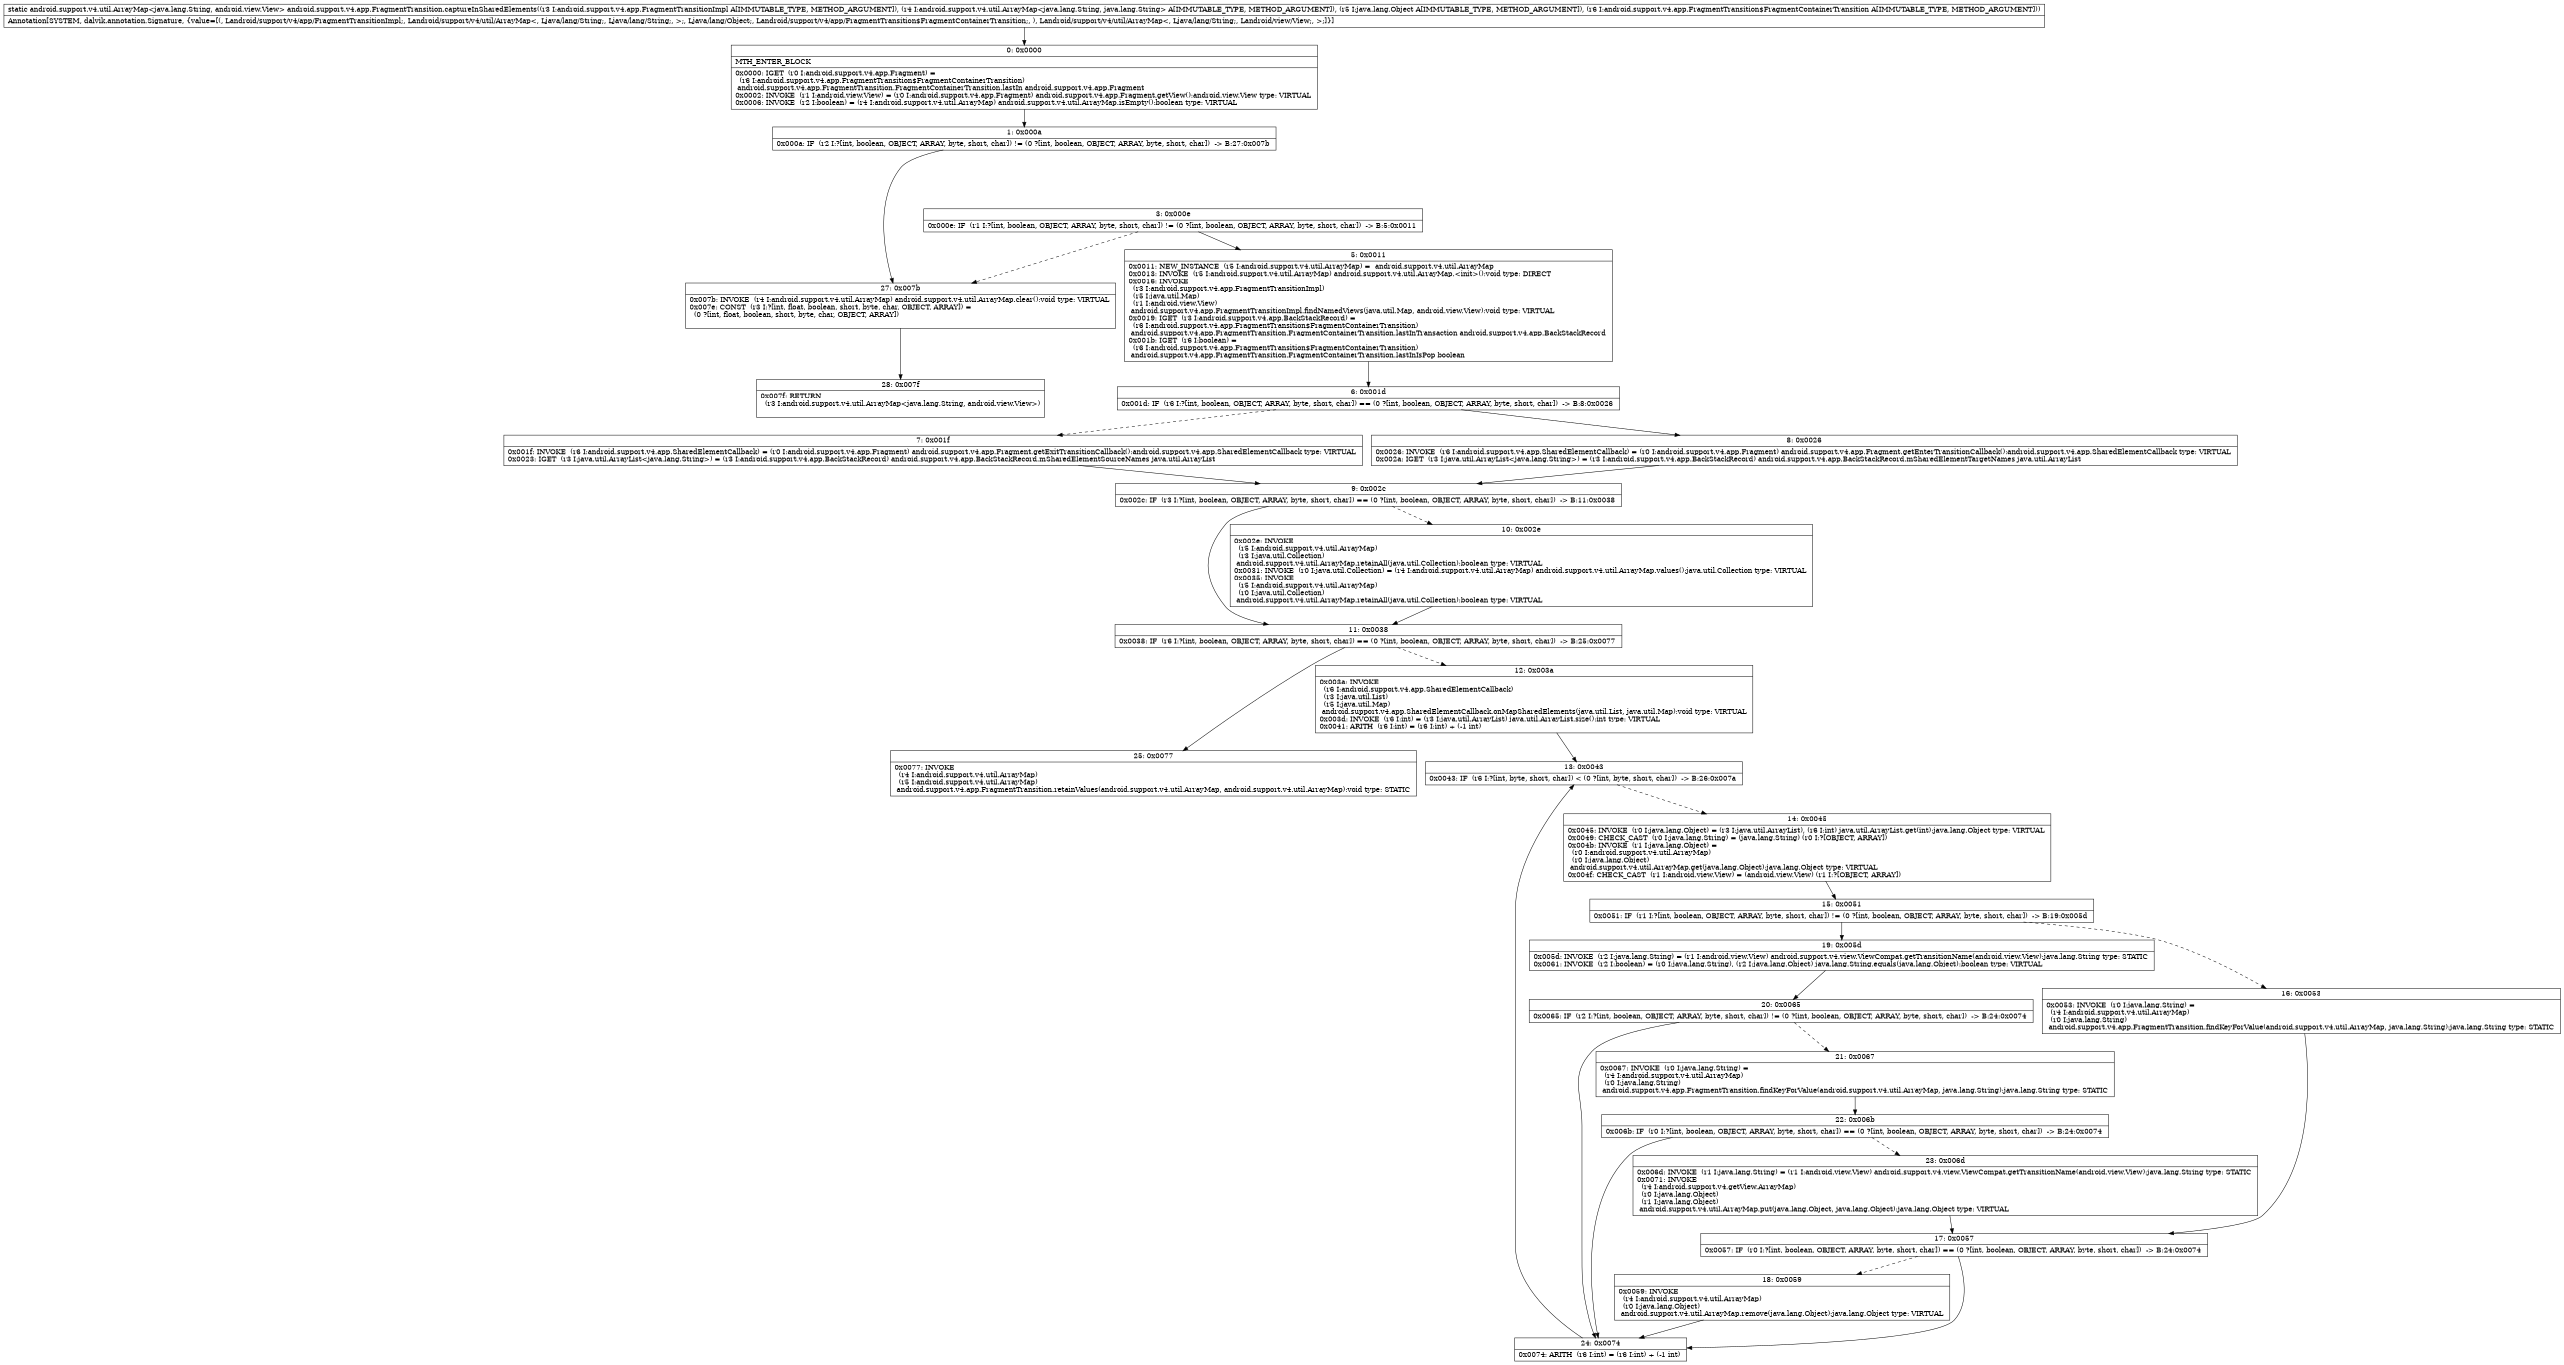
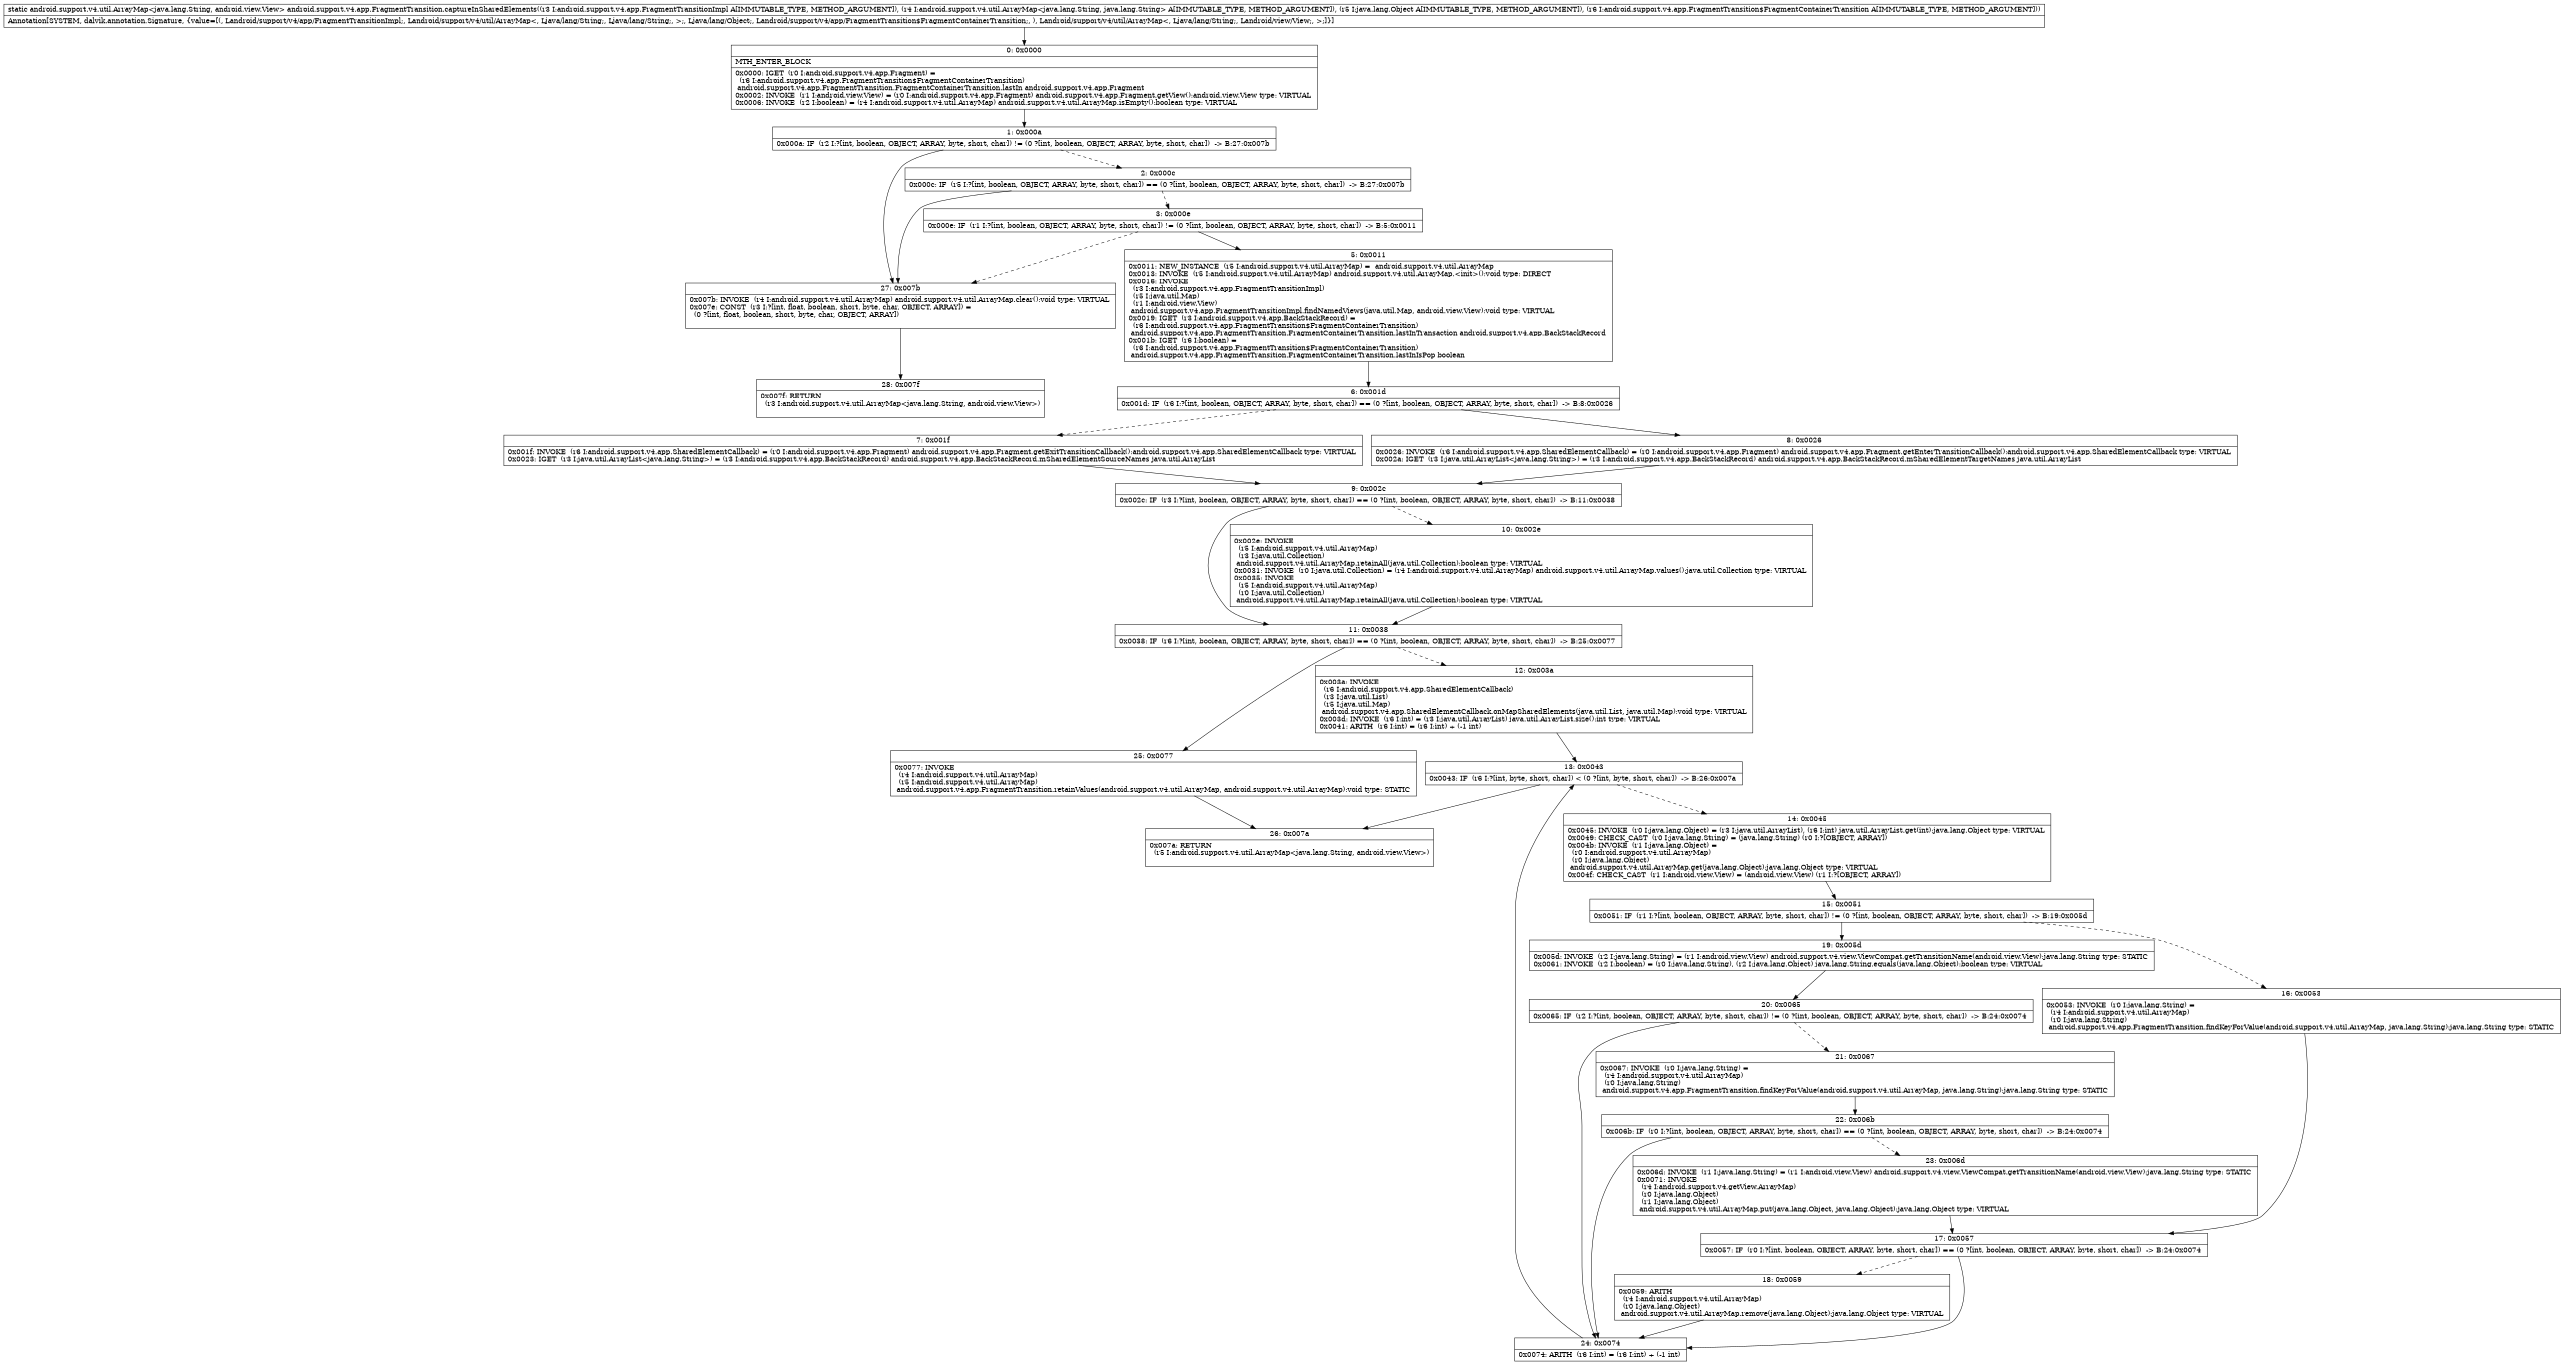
node "2: 0x000c": added
node "26: 0x007a": added
node "18: 0x0059": text "0x0059: INVOKE" -> "0x0059: ARITH"
